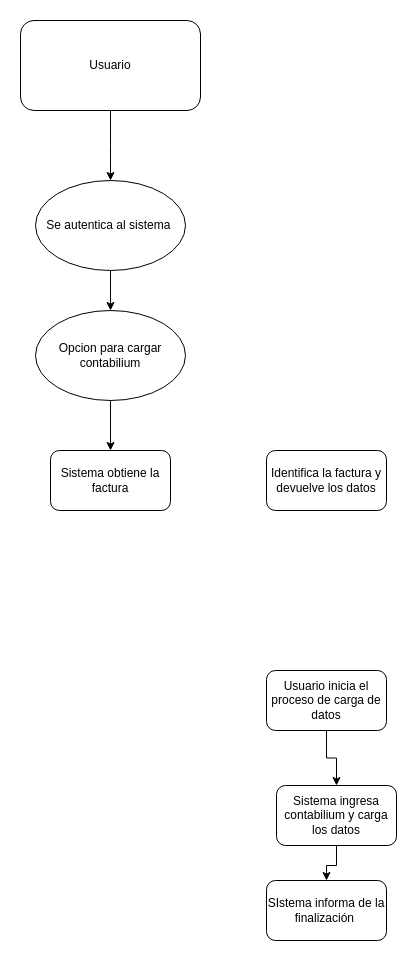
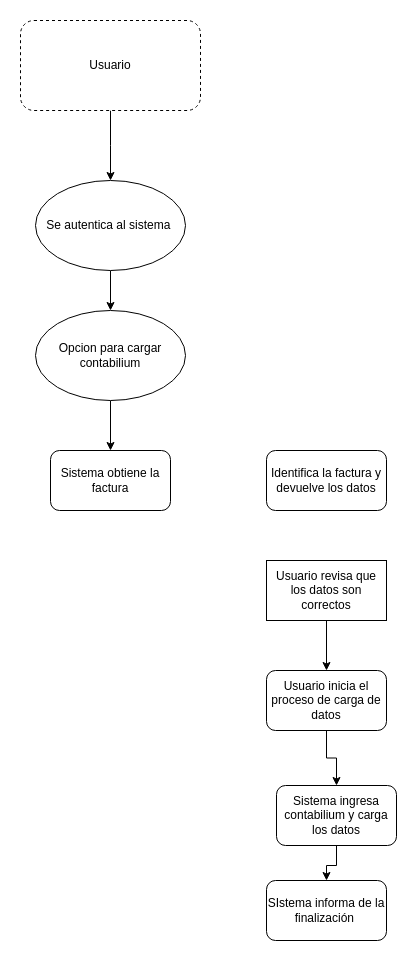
node "Usuario": style solid -> dashed
node "Usuario revisa que los datos son correctos": added
edge "Usuario revisa que los datos son correctos" -> "Usuario inicia el proceso de carga de datos": added
